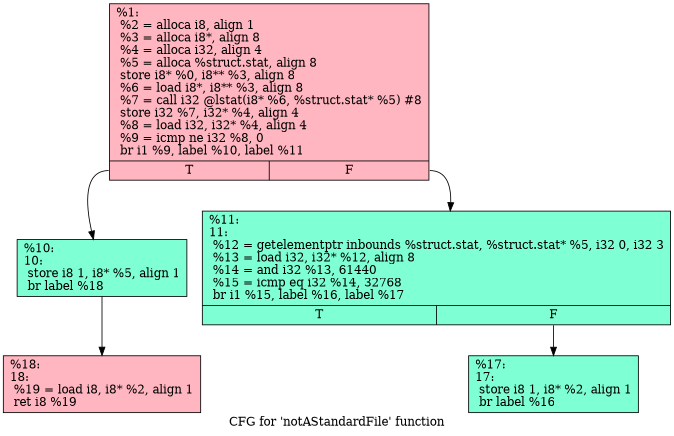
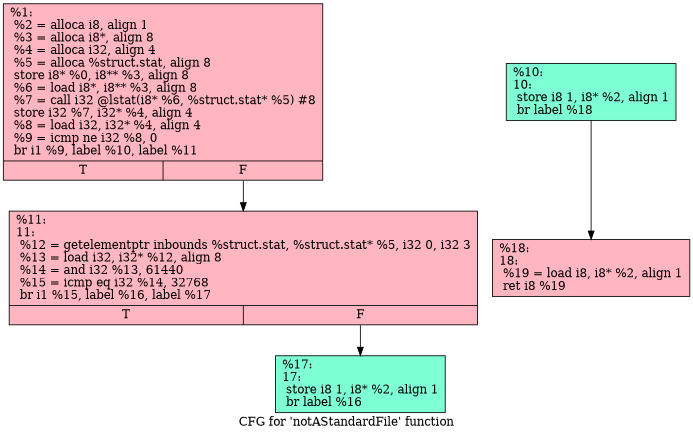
edge "%1:" -> "%10:": removed
node "%11:": fillcolor aquamarine -> lightpink
node "%10:": text "store i8 1, i8* %5, align 1" -> "store i8 1, i8* %2, align 1"
